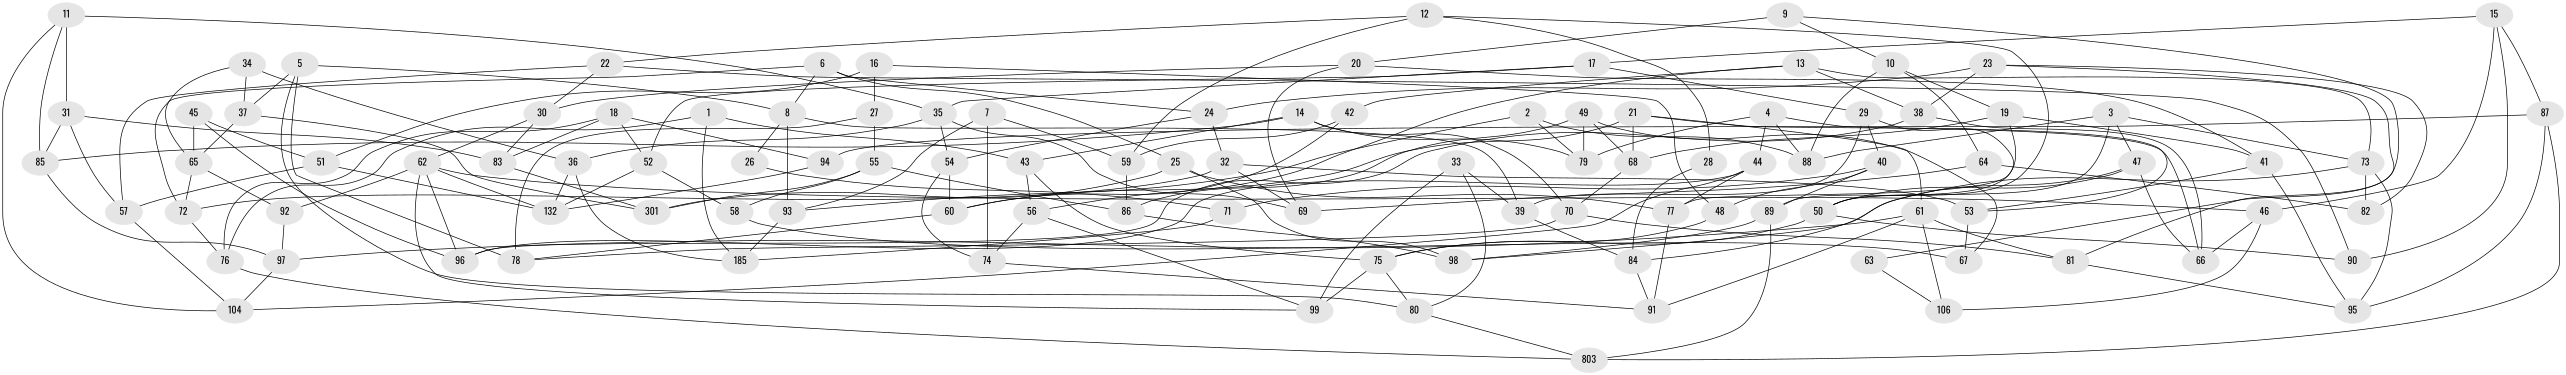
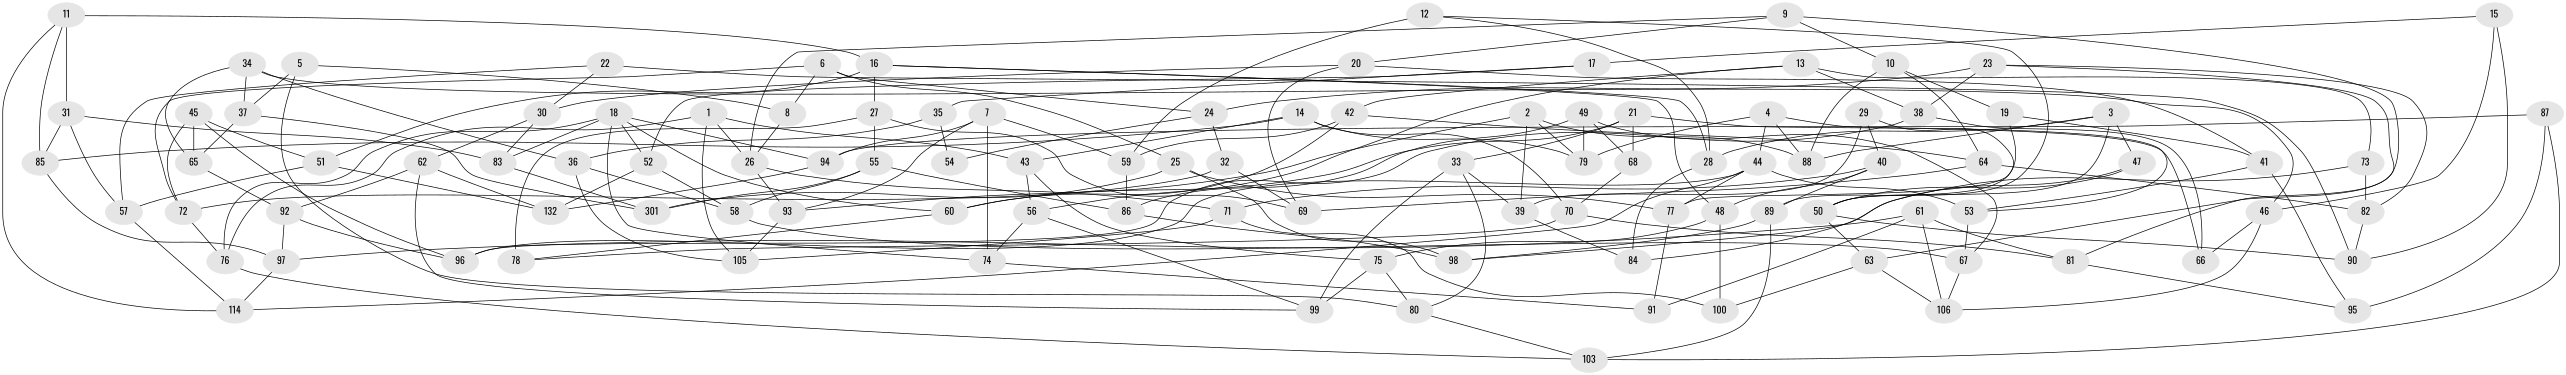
edge "12" -- "22": removed
edge "9" -- "26": added
edge "11" -- "35": now "11" -- "16"
edge "15" -- "87": removed
edge "16" -- "28": added
edge "17" -- "29": removed
edge "8" -- "39": now "2" -- "39"
edge "21" -- "61": now "21" -- "33"
edge "19" -- "68": removed
edge "42" -- "64": added
edge "1" -- "26": added
edge "7" -- "94": added
edge "3" -- "73": now "3" -- "28"
edge "8" -- "93": now "26" -- "93"
edge "35" -- "69": now "27" -- "69"
edge "32" -- "53": now "44" -- "53"
edge "54" -- "60": now "18" -- "60"
edge "65" -- "72": now "45" -- "72"
edge "36" -- "132": now "36" -- "58"
edge "62" -- "46": now "34" -- "46"
edge "5" -- "78": removed
edge "62" -- "96": now "92" -- "96"
edge "47" -- "66": removed
edge "54" -- "74": now "18" -- "74"
edge "82" -- "90": added
edge "73" -- "95": removed
edge "50" -- "75": now "50" -- "63"
node "185": label "185" -> "105"
edge "84" -- "91": removed
edge "67" -- "106": added
node "104": label "104" -> "114"
node "100": added
node "803": label "803" -> "103"
